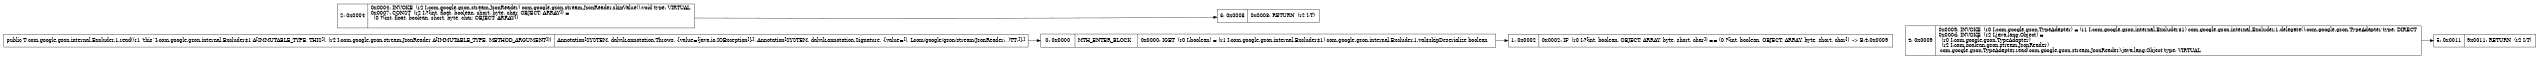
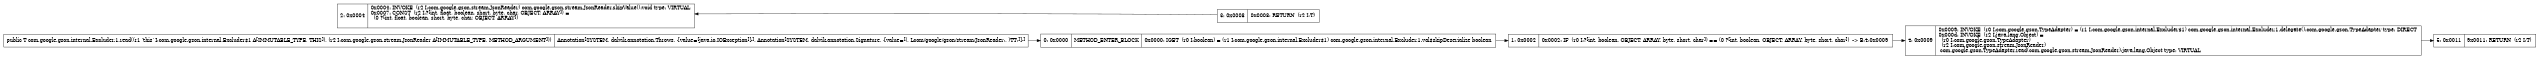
edge "2: 0x0004" -> "3: 0x0008": reversed
node "0: 0x0000": text "MTH_ENTER_BLOCK" -> "METHOD_ENTER_BLOCK"
edge "1: 0x0002" -> "4: 0x0009": added
node "4: 0x0009": text "(r2 I:com.boolean.gson.stream.JsonReader)" -> "(r2 I:com.google.gson.stream.JsonReader)"
